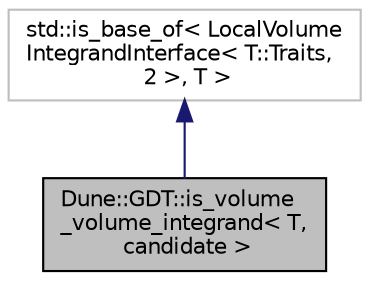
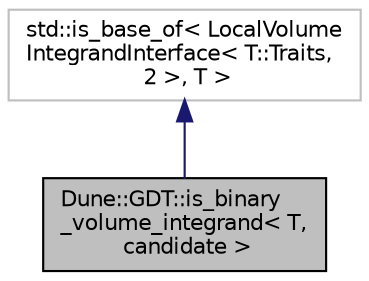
node "Dune::GDT::is_volume _volume_integrand< T, candidate >": label "Dune::GDT::is_volume _volume_integrand< T, candidate >" -> "Dune::GDT::is_binary _volume_integrand< T, candidate >"
